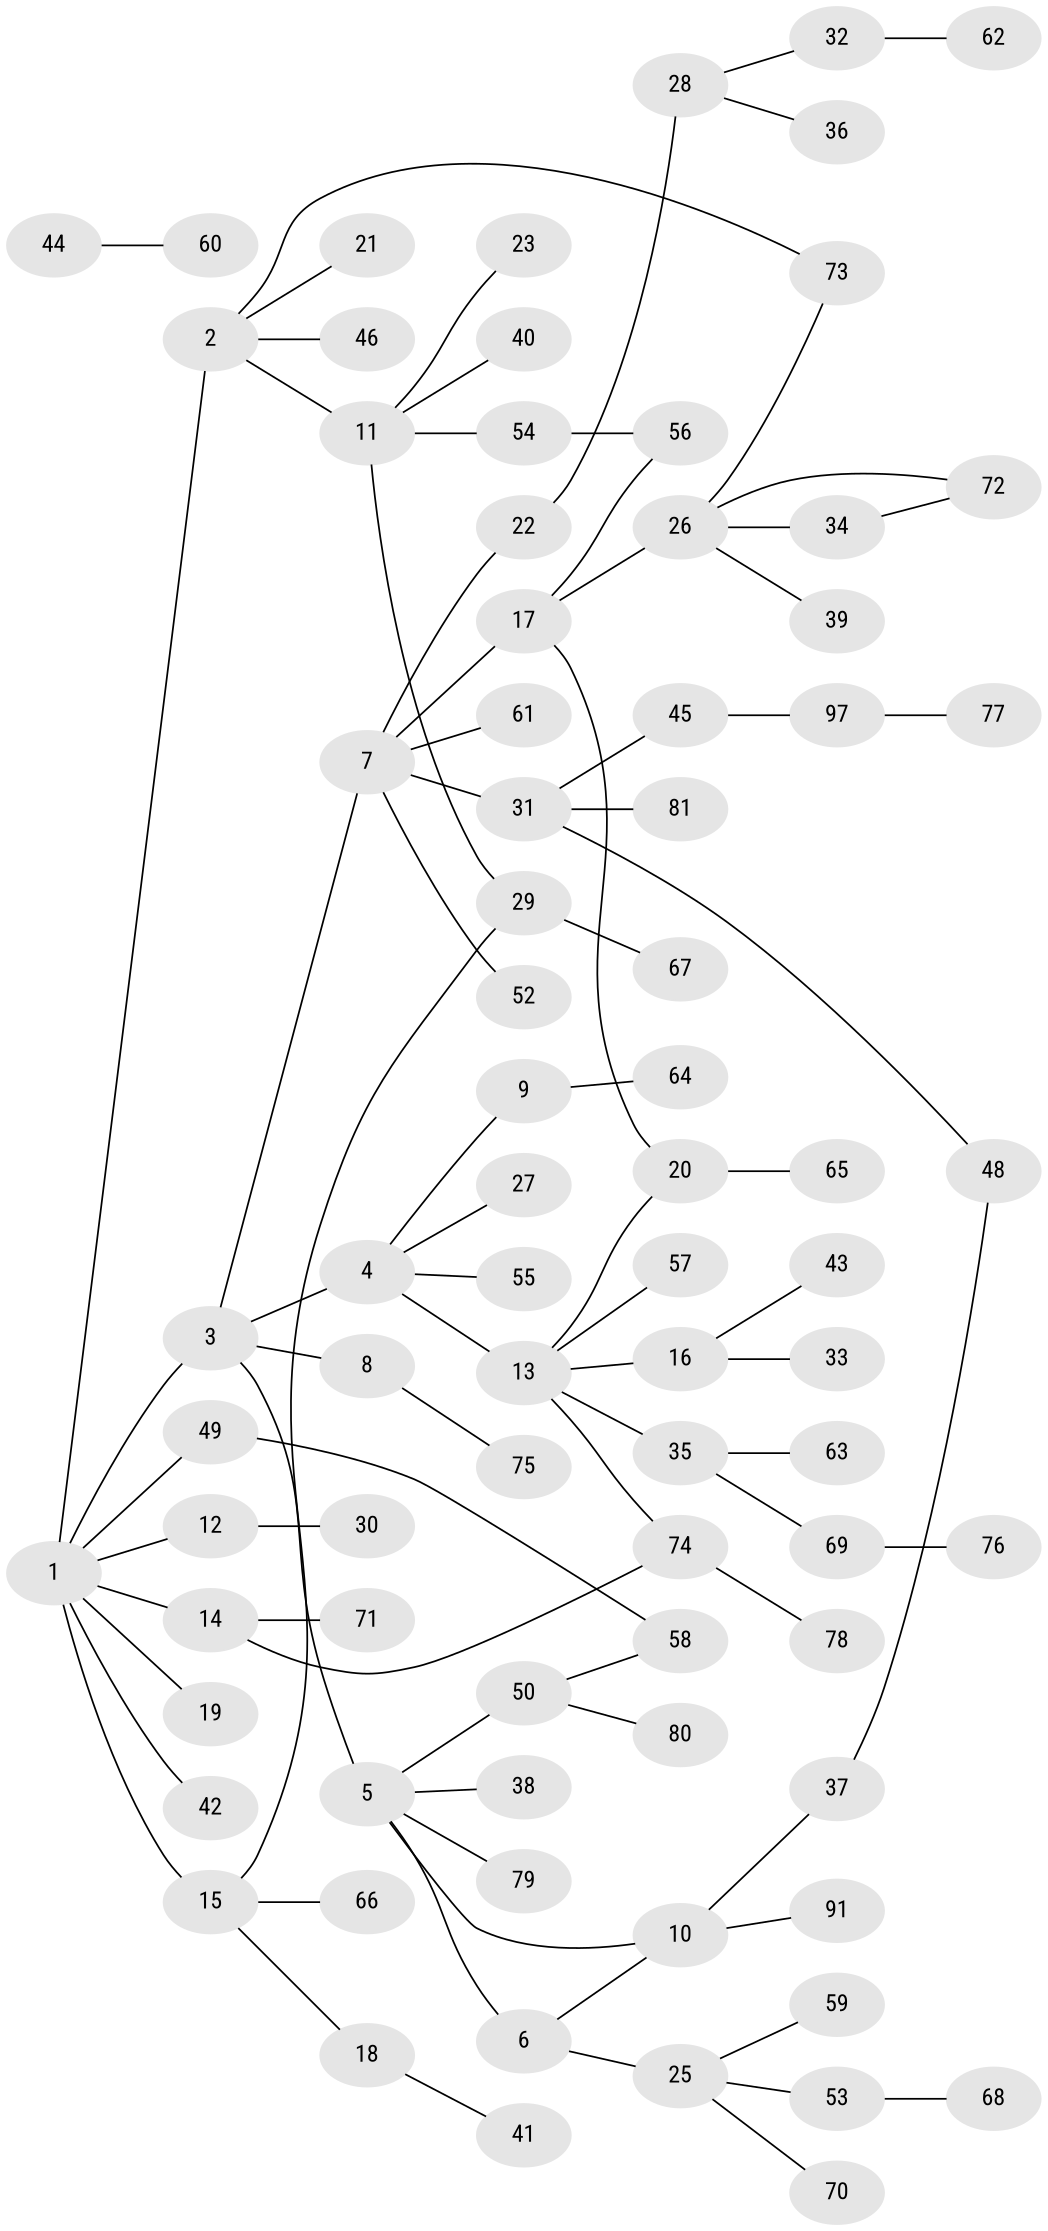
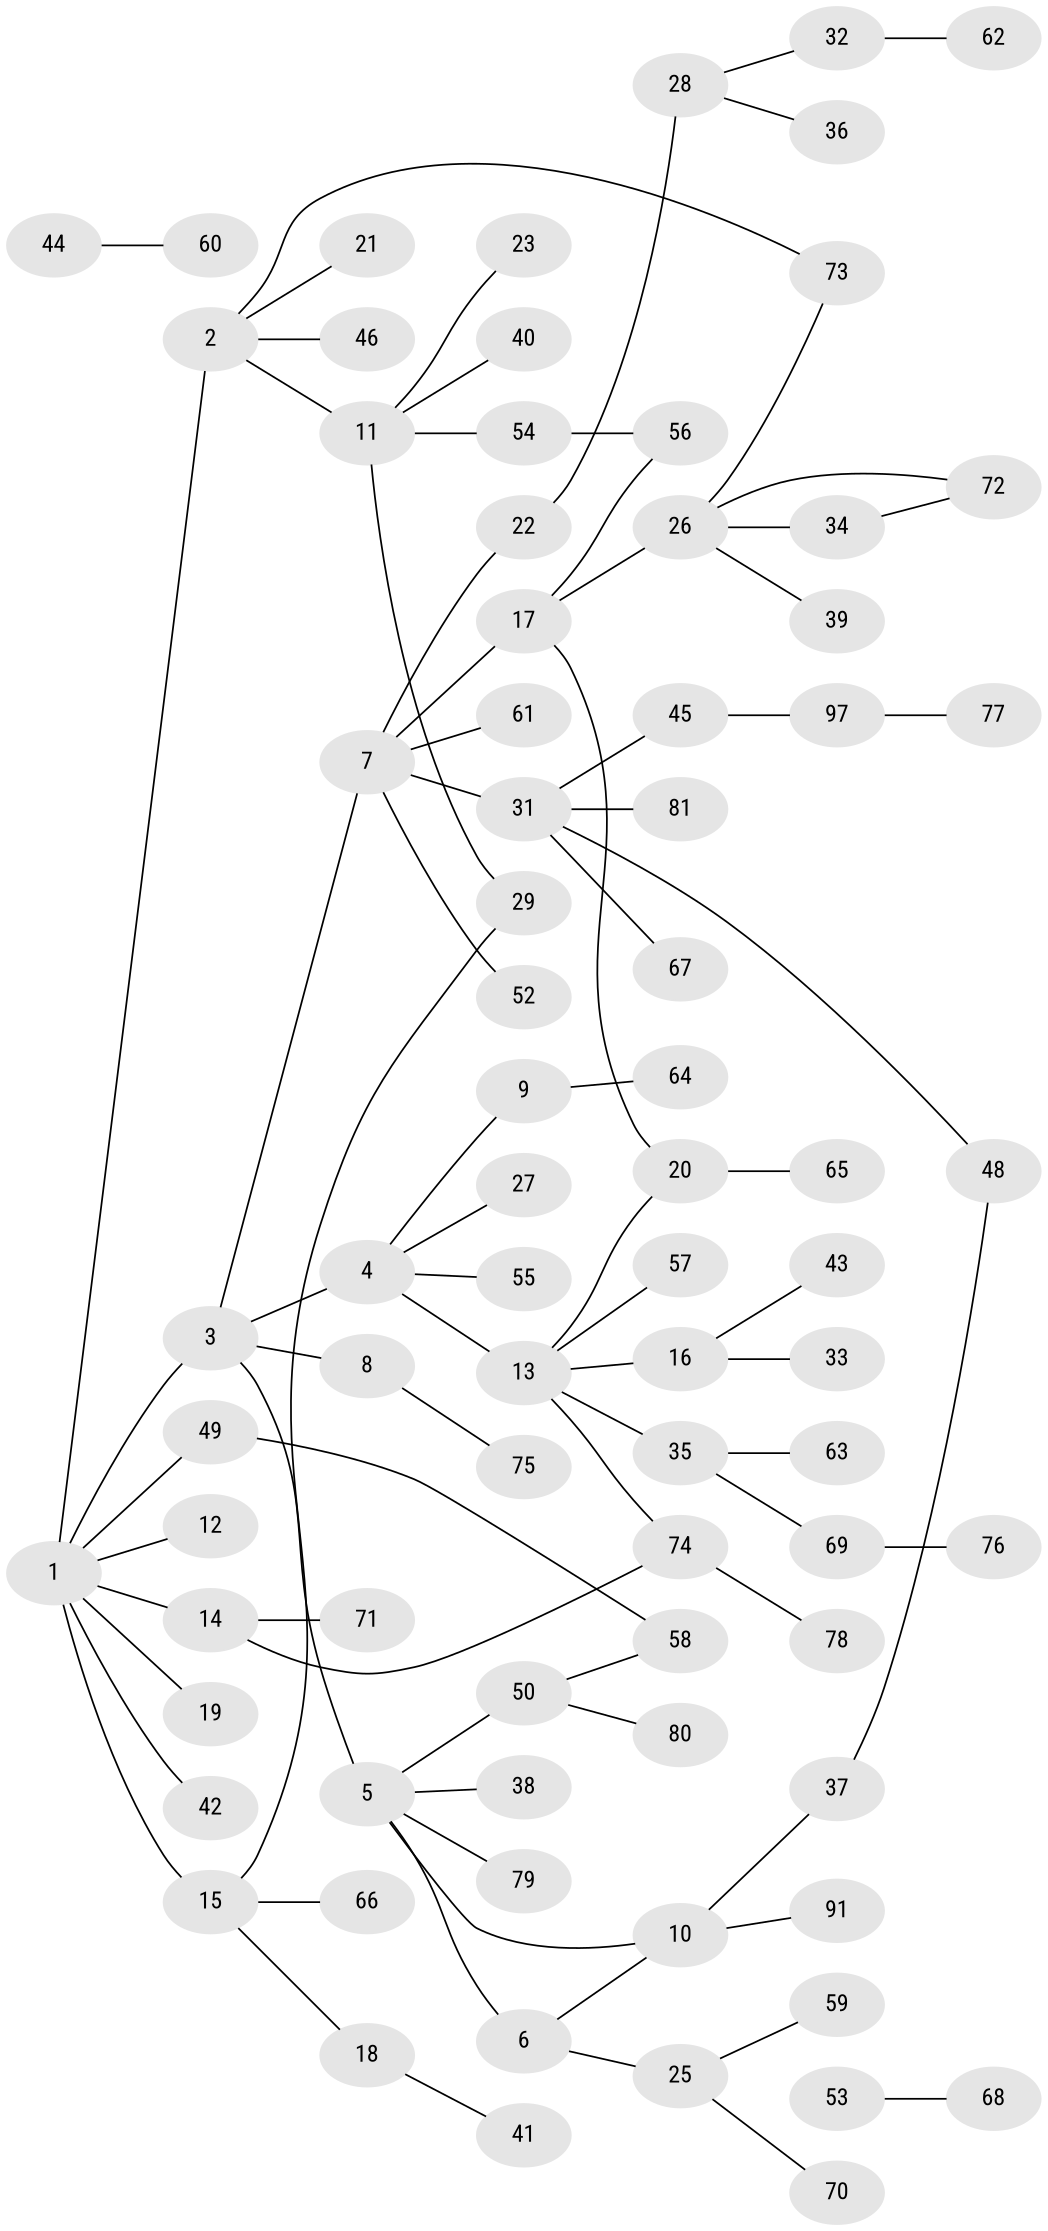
edge "29" -- "67": now "31" -- "67"
node "30": removed
edge "25" -- "53": removed
